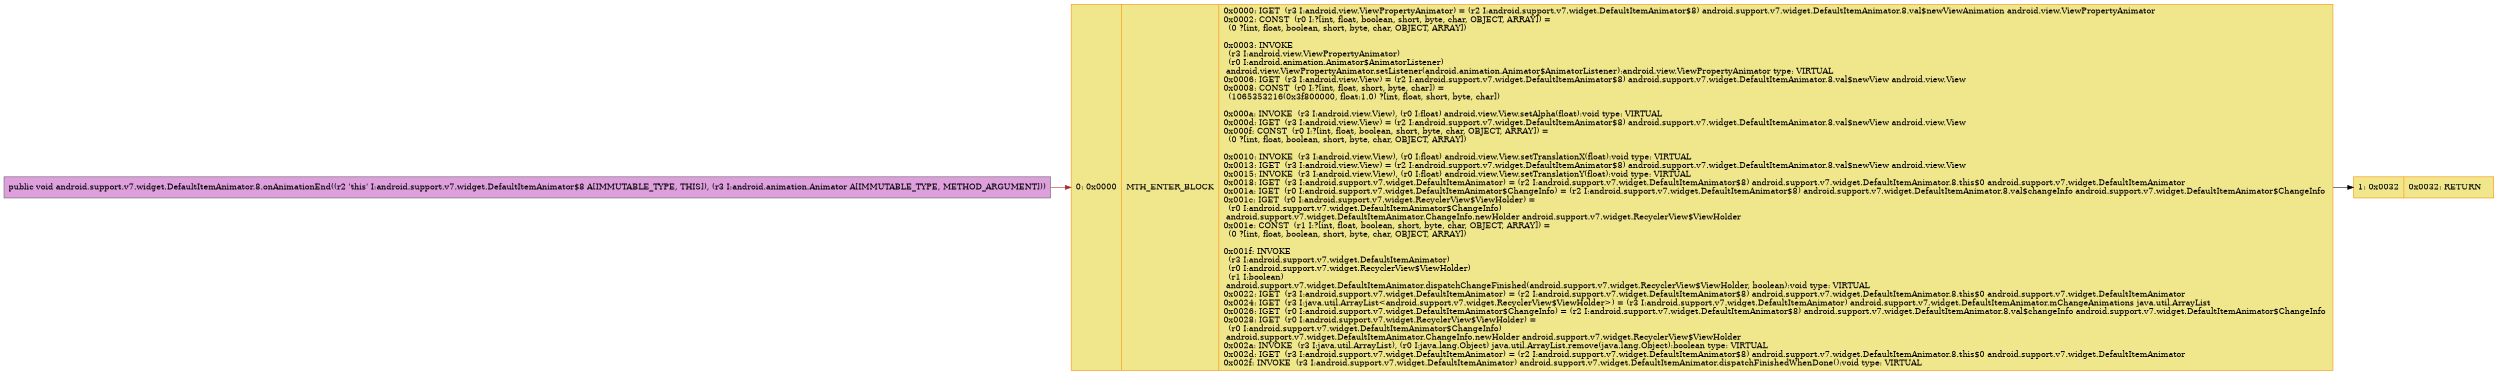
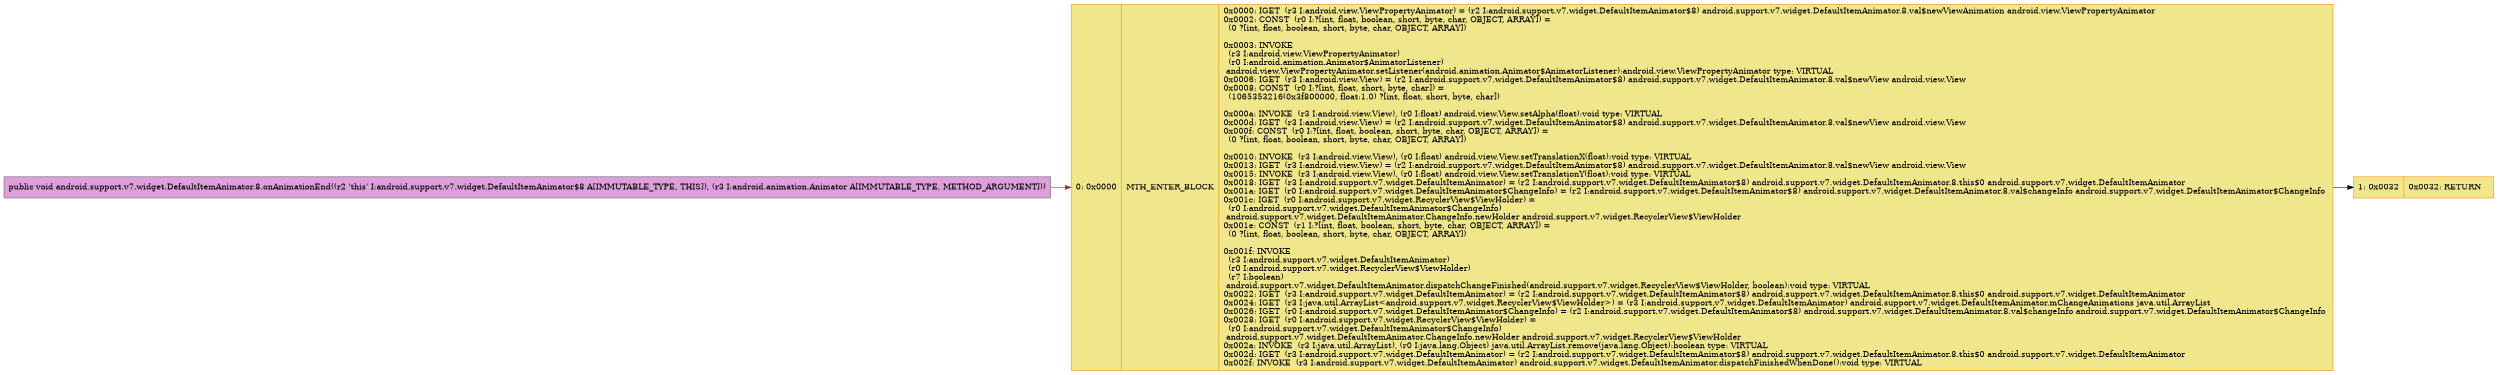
node "0: 0x0000": text "(r1 I:boolean)" -> "(r7 I:boolean)"
